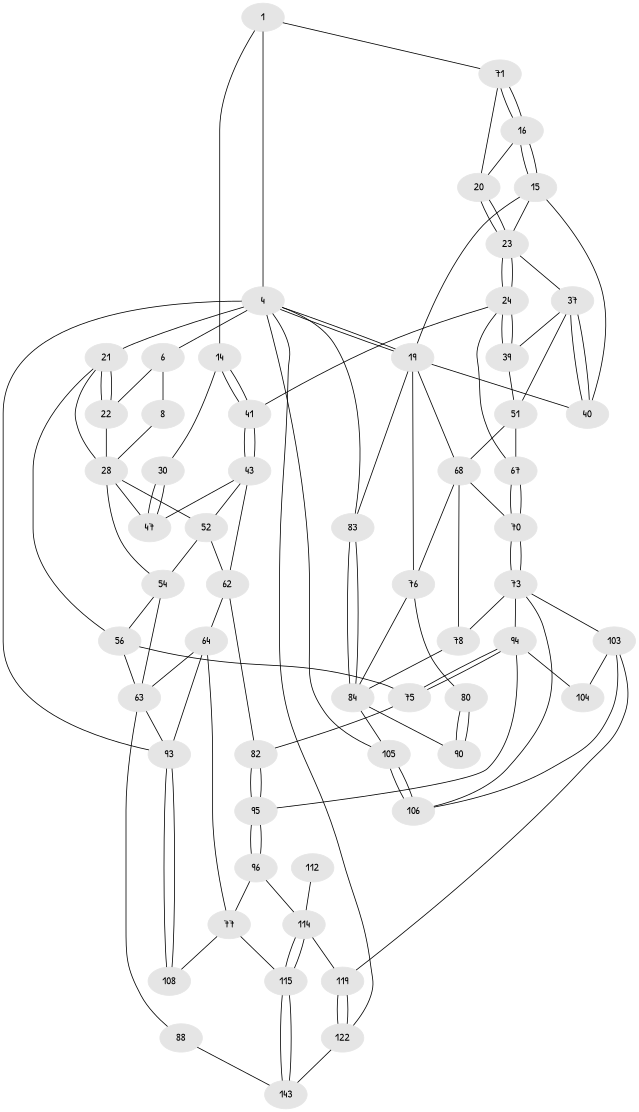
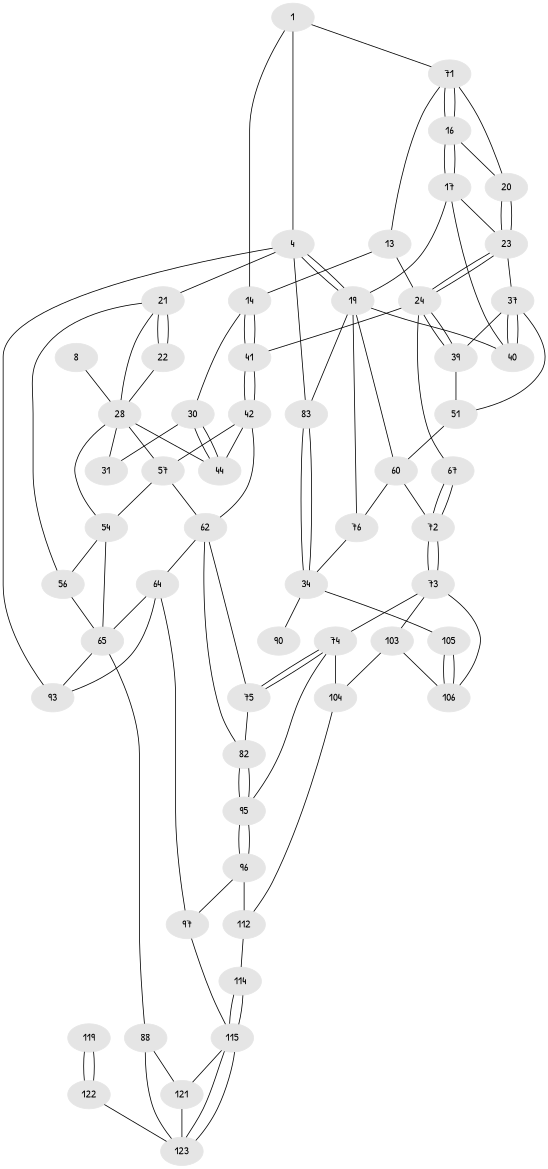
node "15": label "15" -> "17"
node "13": added
node "6": removed
edge "51" -- "67": removed
node "31": added
node "43": label "43" -> "42"
node "68": label "68" -> "60"
node "47": label "47" -> "44"
node "52": label "52" -> "57"
node "70": label "70" -> "72"
edge "4" -- "105": removed
node "78": removed
node "94": label "94" -> "74"
edge "56" -- "75": now "62" -- "75"
edge "4" -- "122": removed
node "63": label "63" -> "65"
node "84": label "84" -> "34"
node "80": removed
edge "104" -- "112": added
edge "103" -- "119": removed
edge "96" -- "114": now "96" -- "112"
node "77": label "77" -> "97"
edge "114" -- "119": removed
node "108": removed
node "121": added
node "143": label "143" -> "123"
